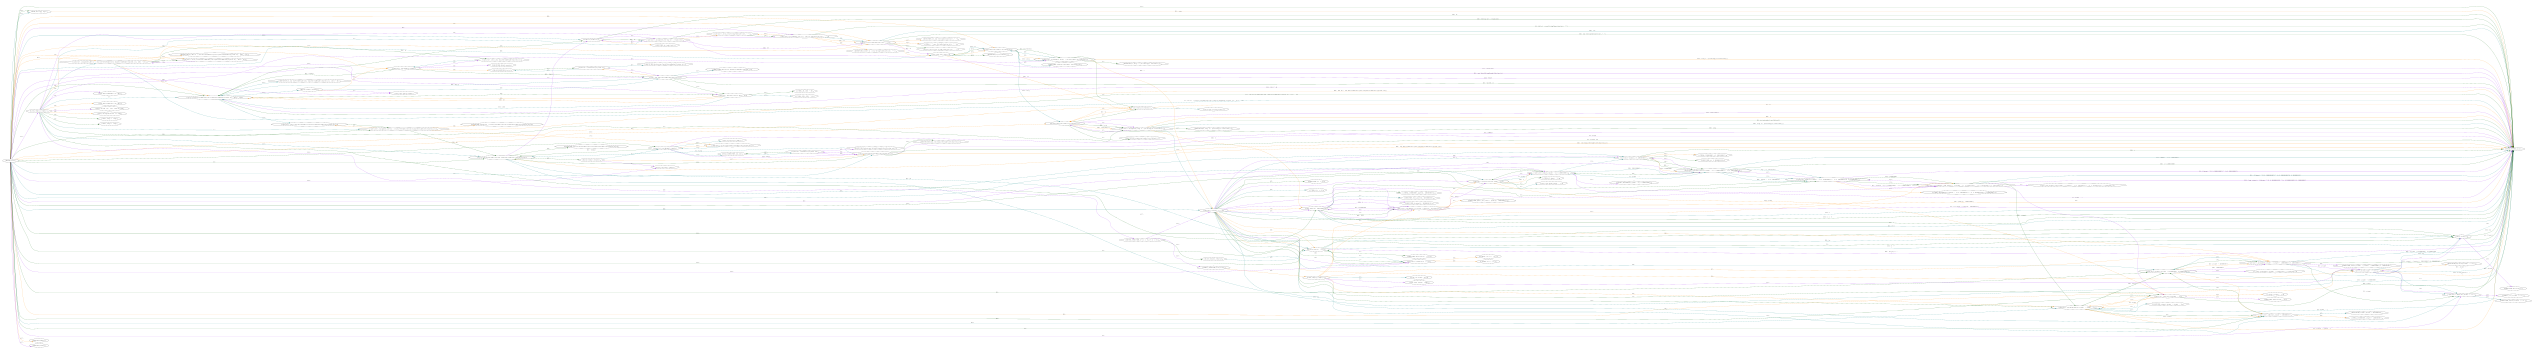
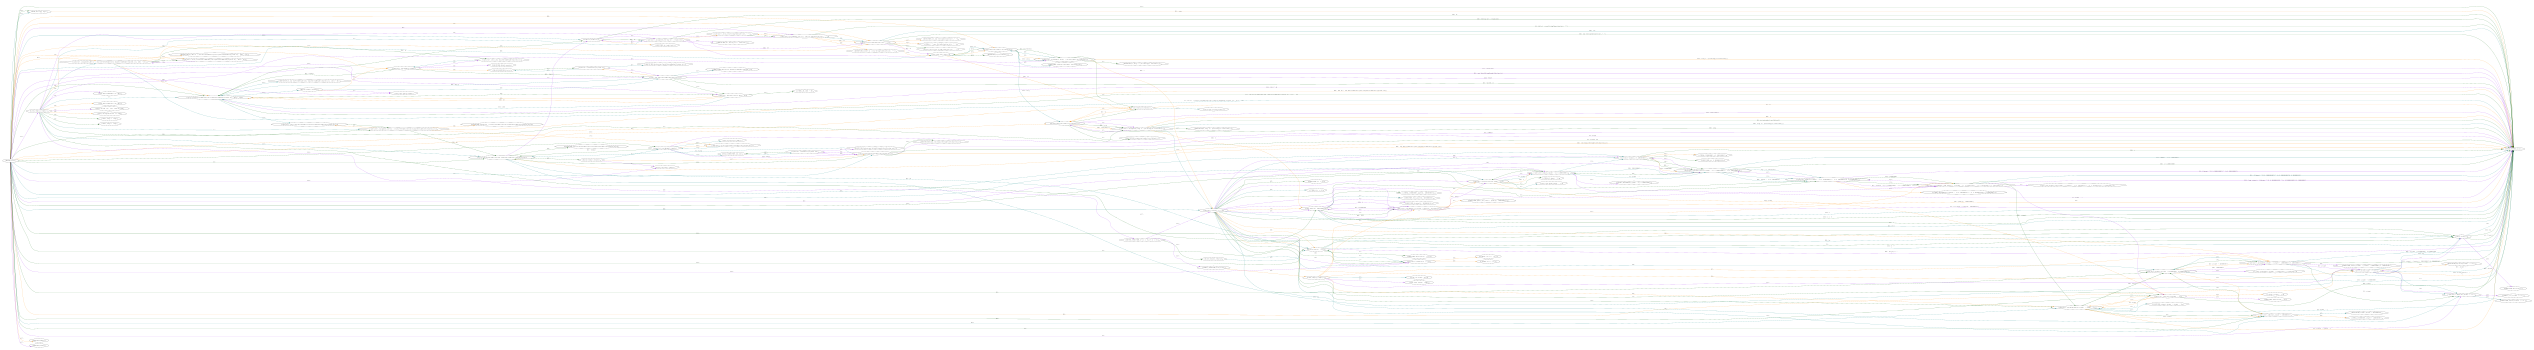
node "(IDENTIFIER,str,String str = readLine())": added
node "(LITERAL,1024,1024 * 48)": removed
